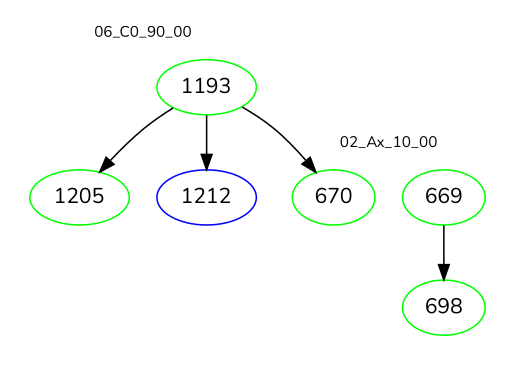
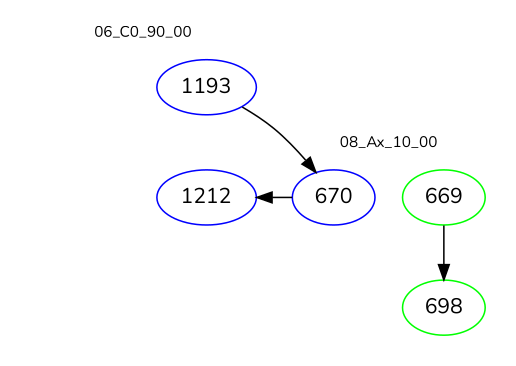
node "1193": color green -> blue
edge "1193" -> "1212": now "670" -> "1212"
cluster "02_Ax_10_00": label "02_Ax_10_00" -> "08_Ax_10_00"
node "1205": removed
node "670": color green -> blue
